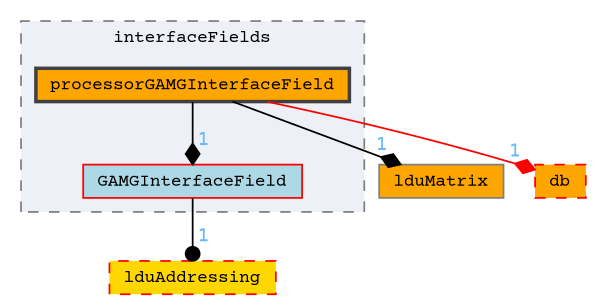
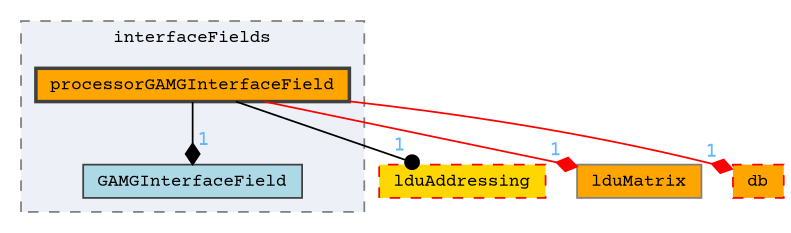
edge "processorGAMGInterfaceField" -> "lduMatrix": color black -> red
node "GAMGInterfaceField": color red -> grey25
edge "GAMGInterfaceField" -> "lduAddressing": now "processorGAMGInterfaceField" -> "lduAddressing"
